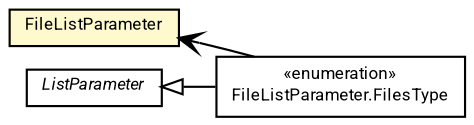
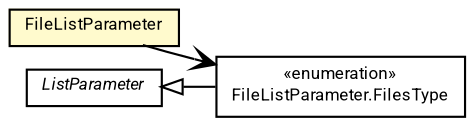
edge "FileListParameter.FilesType" -> "FileListParameter": reversed
